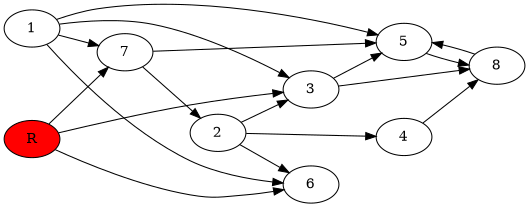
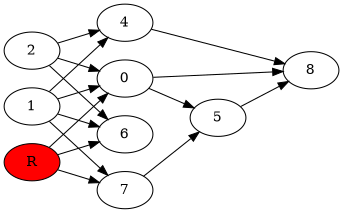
edge "1" -> "5": now "1" -> "4"
edge "8" -> "5": removed
edge "7" -> "2": removed
node "3": label "3" -> "0"
